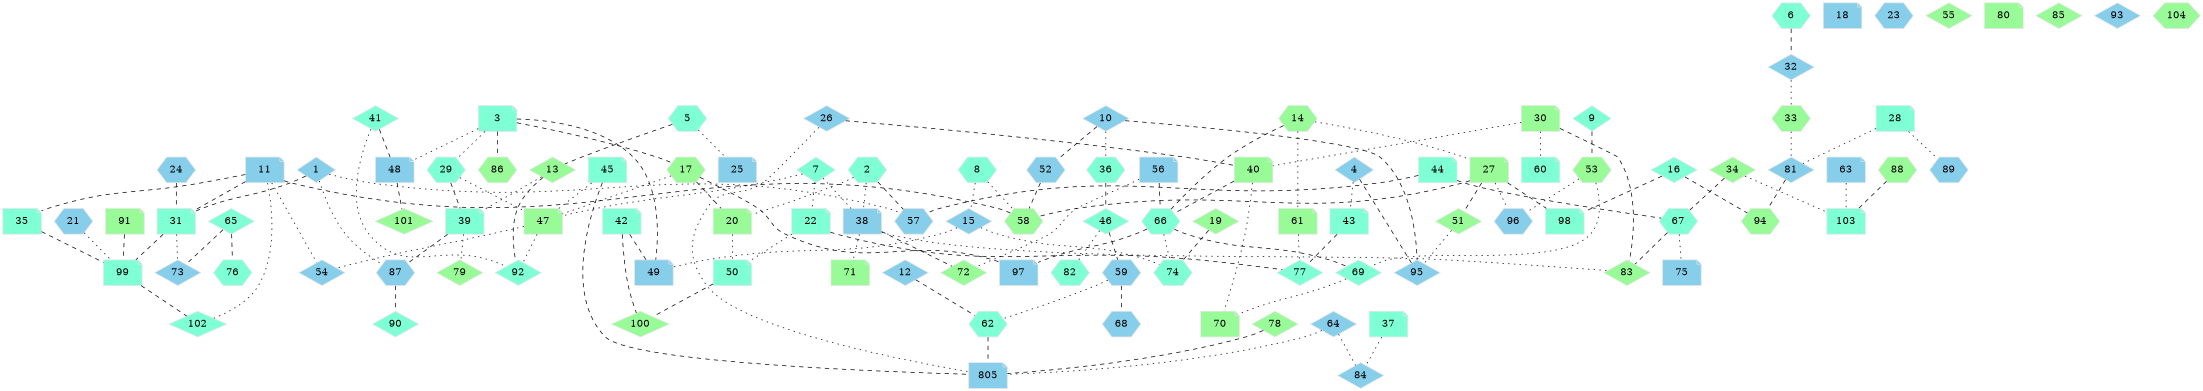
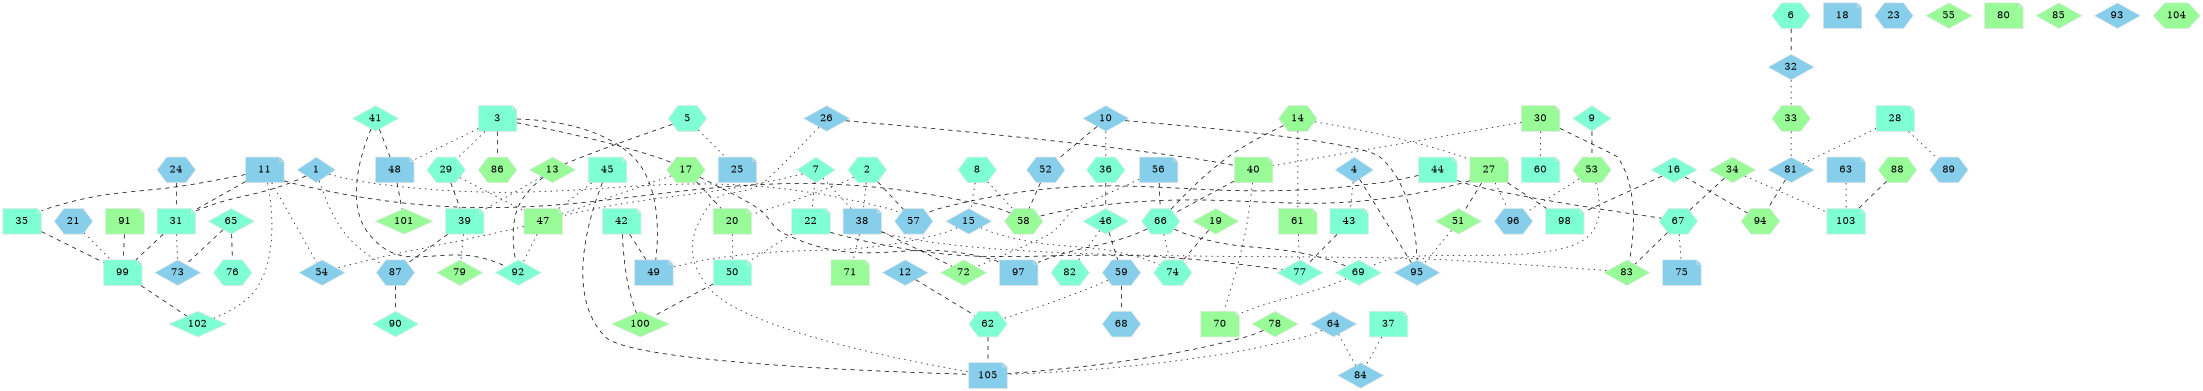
edge "41" -- "92": style dotted -> dashed
node "805": label "805" -> "105"
